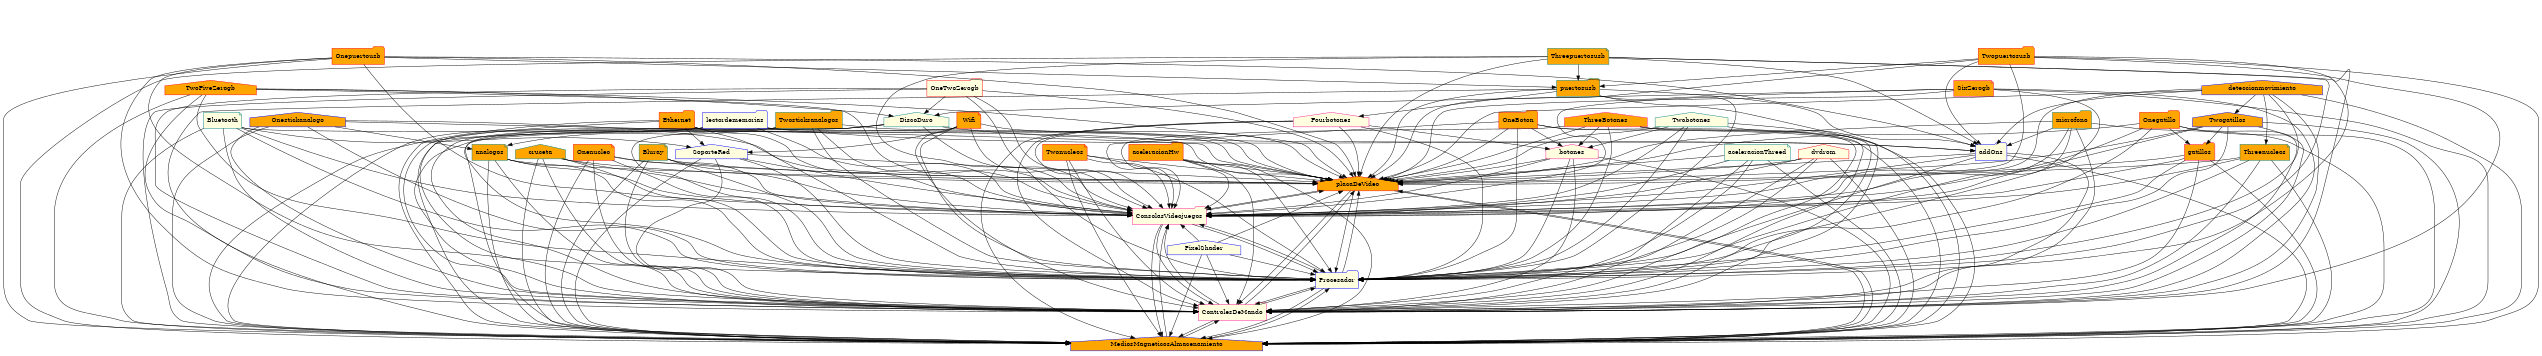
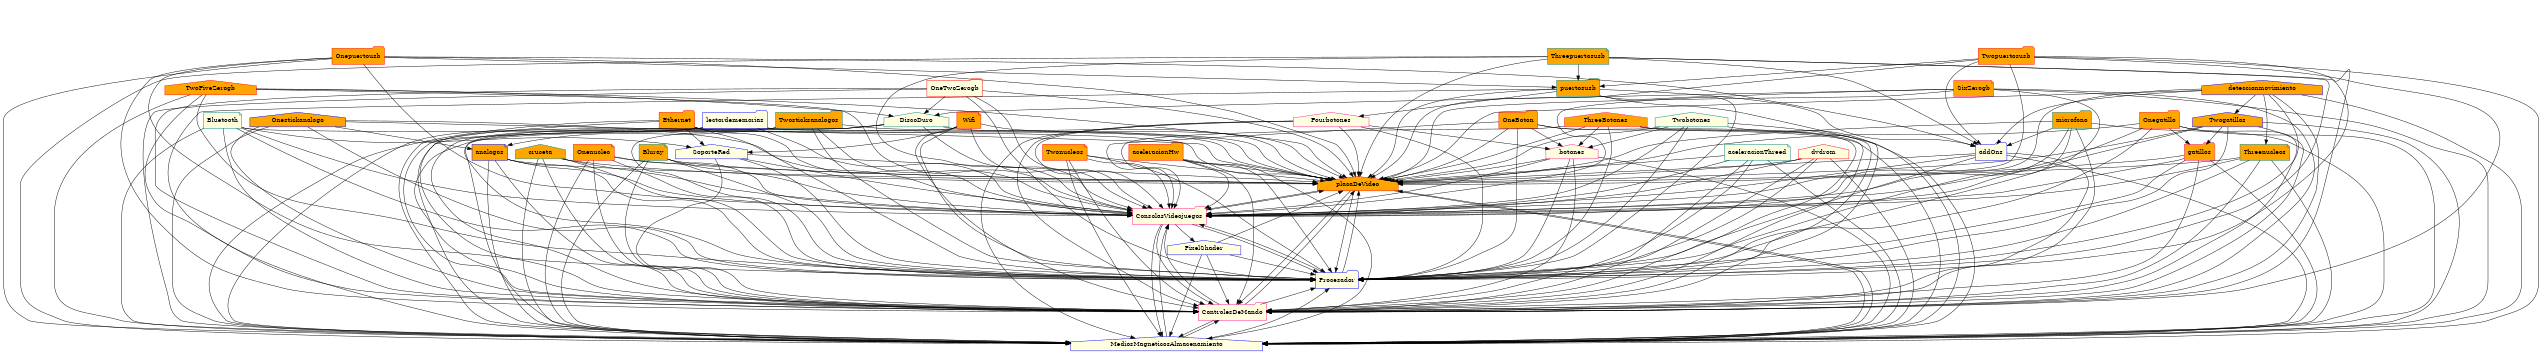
edge "DiscoDuro" -> "addOns": now "DiscoDuro" -> "placaDeVideo"
edge "lectordememorias" -> "addOns": removed
node "analogos": color teal -> blue
edge "PixelShader" -> "ConsolasVideojuegos": reversed
edge "Procesador" -> "ControlesDeMando": removed
edge "Procesador" -> "MediosMagneticosAlmacenamiento": removed
edge "SoporteRed" -> "MediosMagneticosAlmacenamiento": removed
node "MediosMagneticosAlmacenamiento": fillcolor orange -> lightyellow
